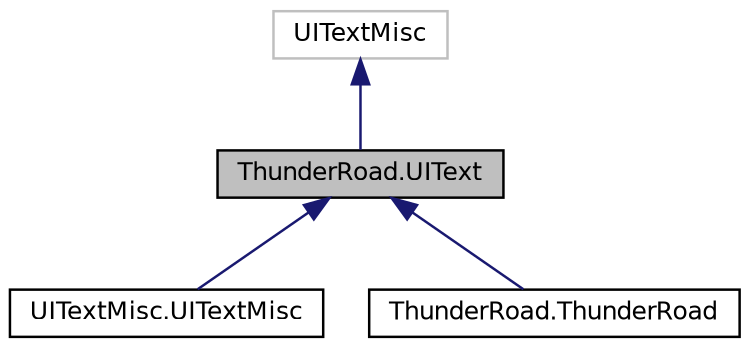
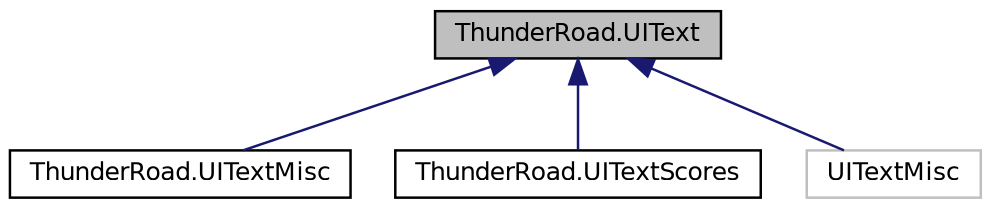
edge "ThunderRoad.UIText" -> "UITextMisc": reversed
node "UITextMisc.UITextMisc": label "UITextMisc.UITextMisc" -> "ThunderRoad.UITextMisc"
node "ThunderRoad.ThunderRoad": label "ThunderRoad.ThunderRoad" -> "ThunderRoad.UITextScores"
